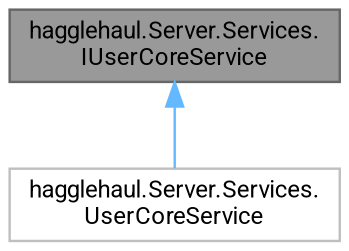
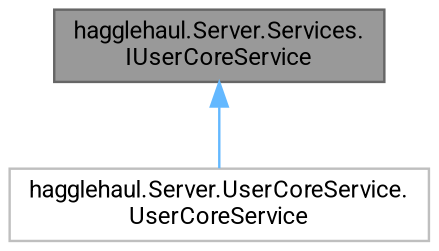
node "hagglehaul.Server.Services. UserCoreService": label "hagglehaul.Server.Services. UserCoreService" -> "hagglehaul.Server.UserCoreService. UserCoreService"
